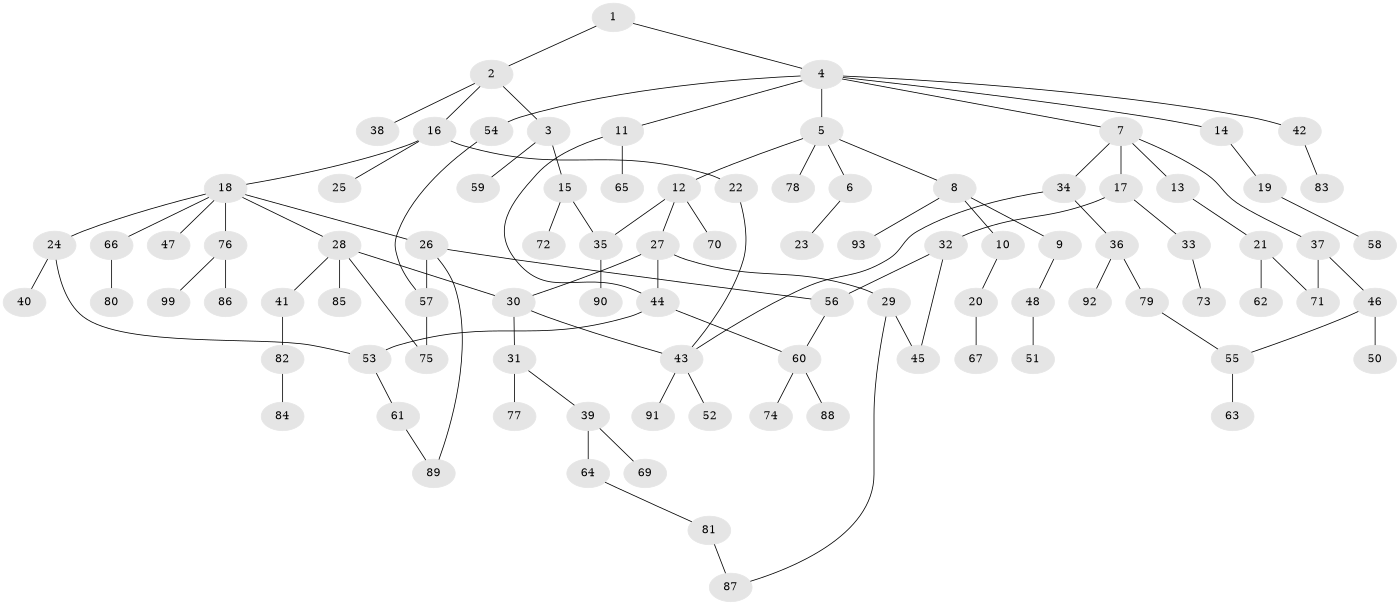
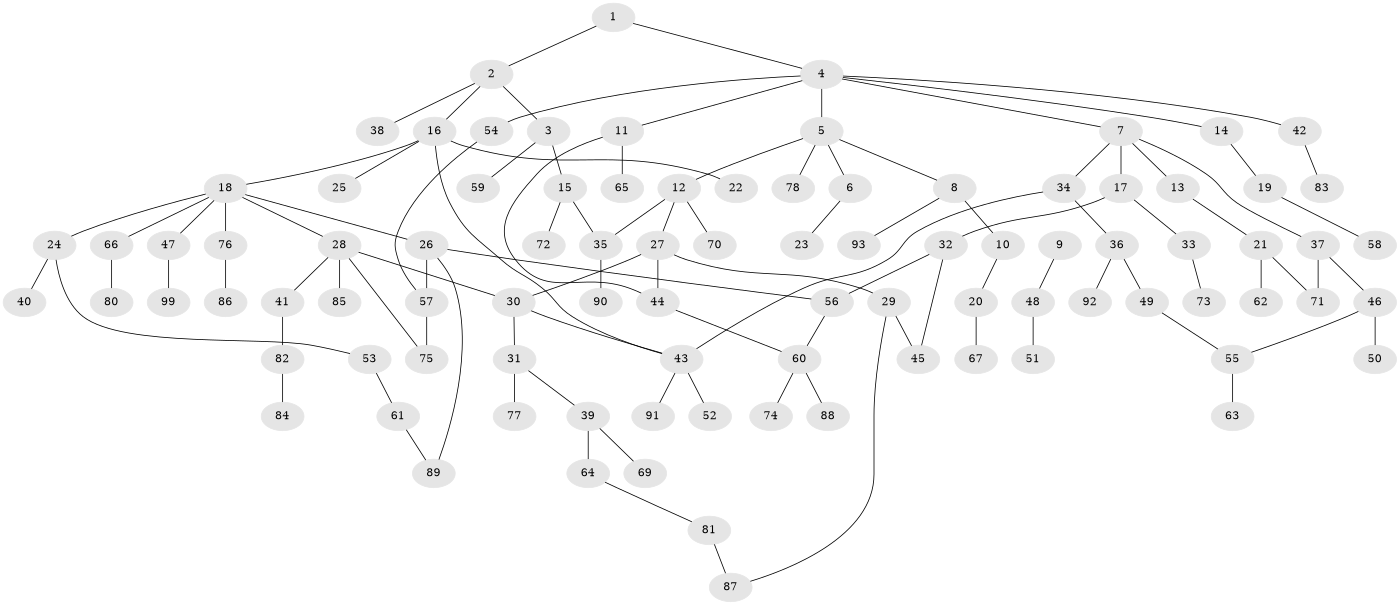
edge "8" -- "9": removed
edge "76" -- "99": now "47" -- "99"
edge "22" -- "43": now "16" -- "43"
node "79": label "79" -> "49"
edge "44" -- "53": removed
